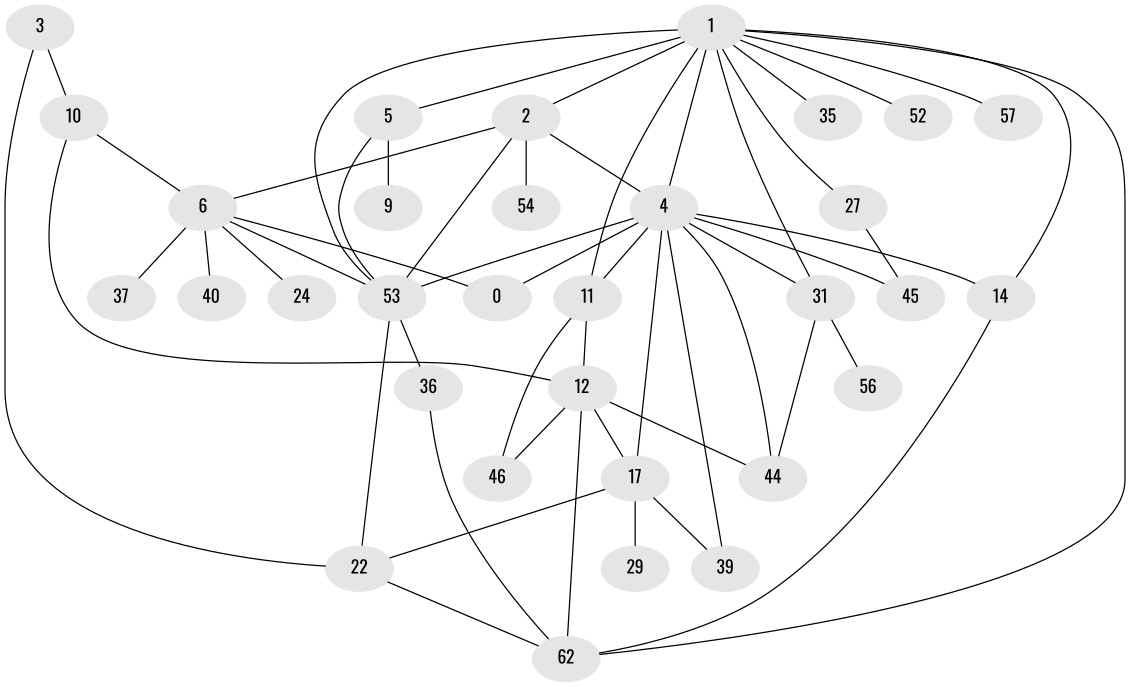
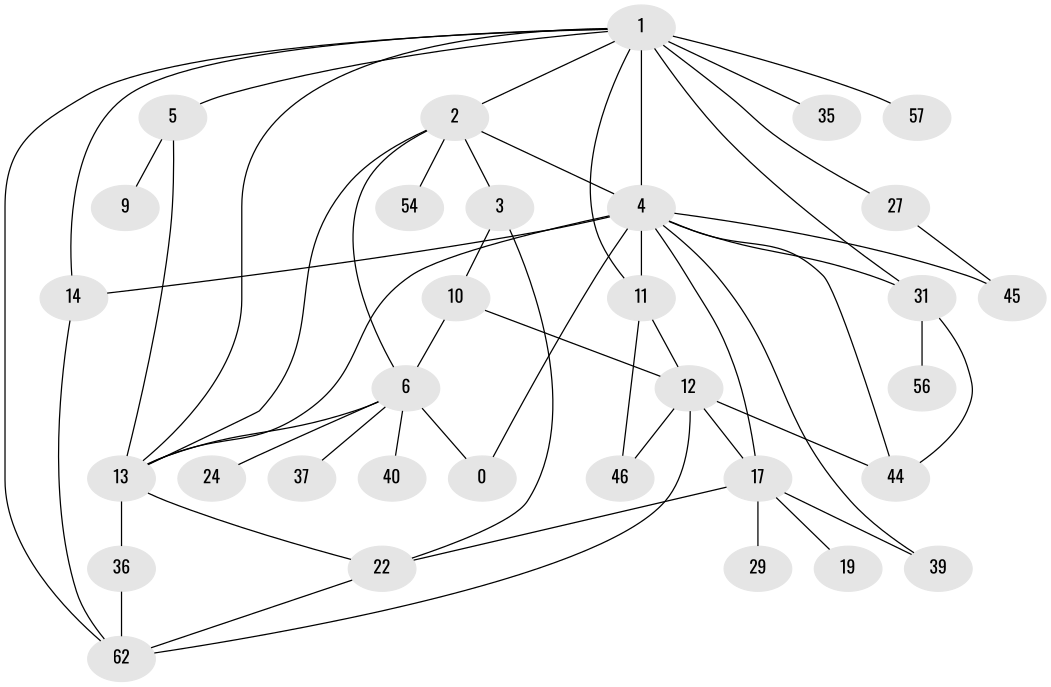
node "52": removed
edge "2" -- "3": added
node "53": label "53" -> "13"
node "19": added
